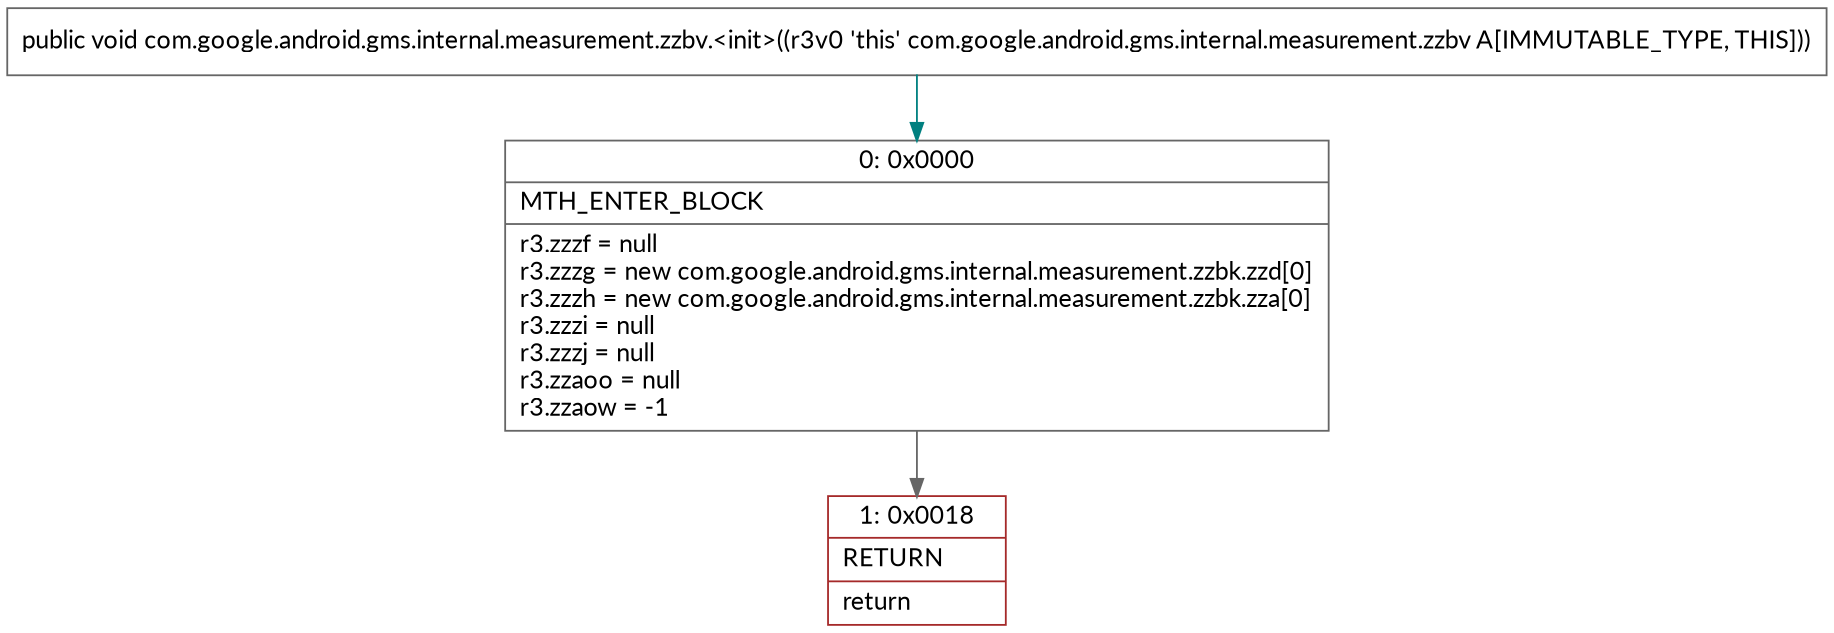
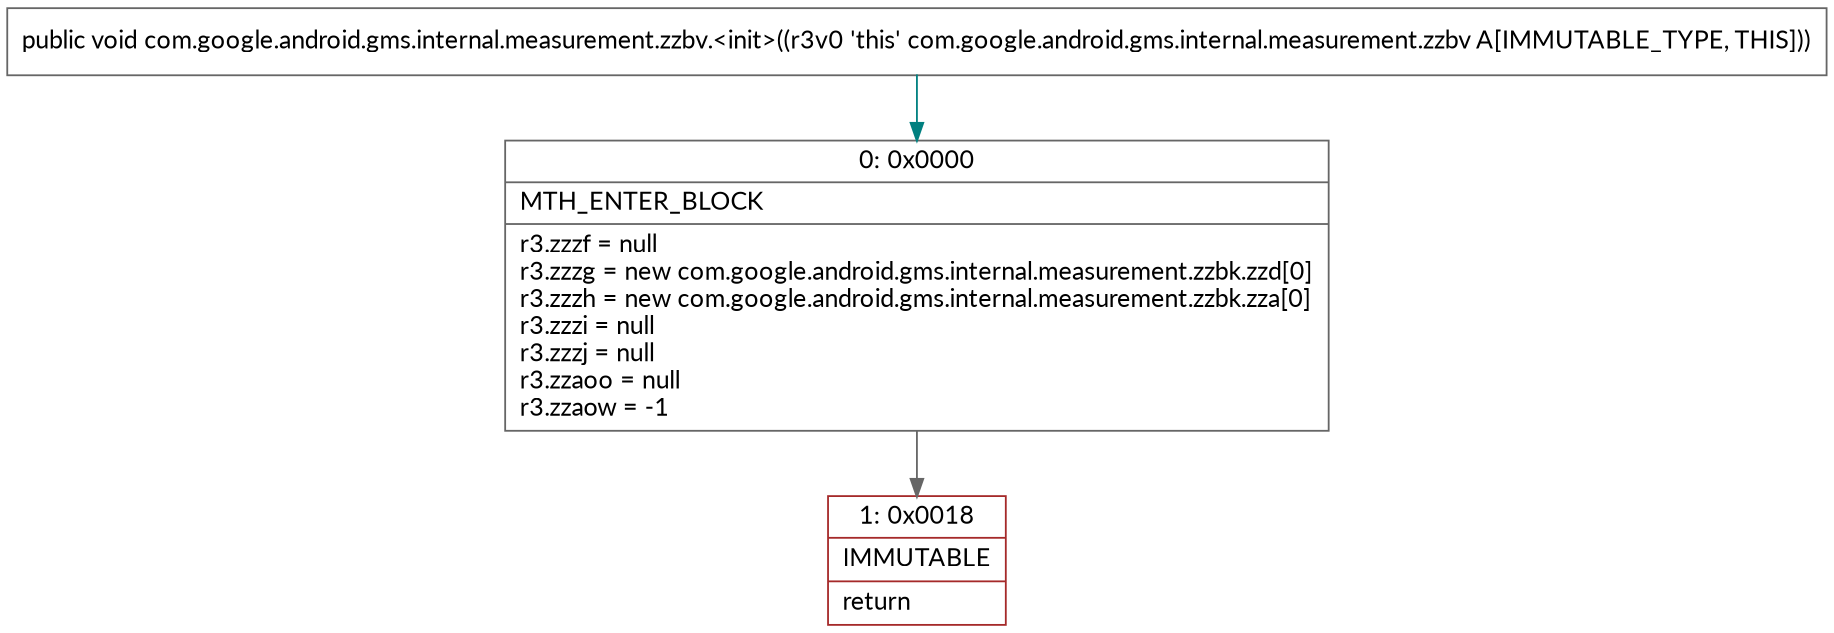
node "1: 0x0018": text "RETURN" -> "IMMUTABLE"
